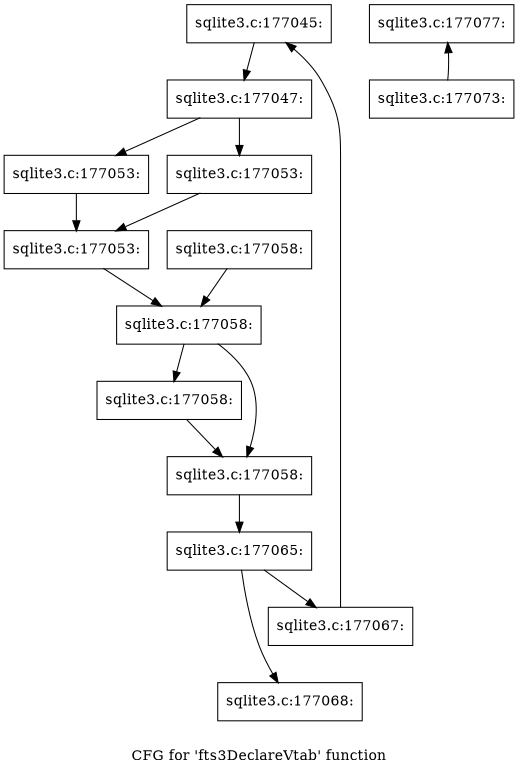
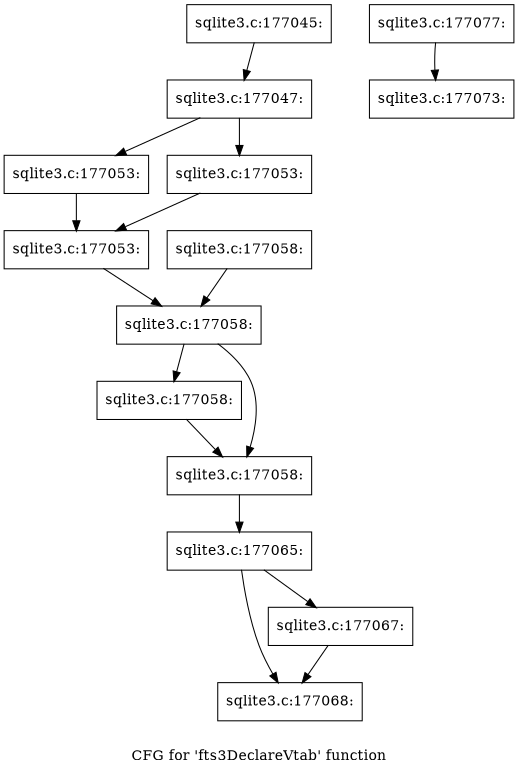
edge "sqlite3.c:177073:" -> "sqlite3.c:177077:": reversed
edge "sqlite3.c:177067:" -> "sqlite3.c:177045:": now "sqlite3.c:177067:" -> "sqlite3.c:177068:"
